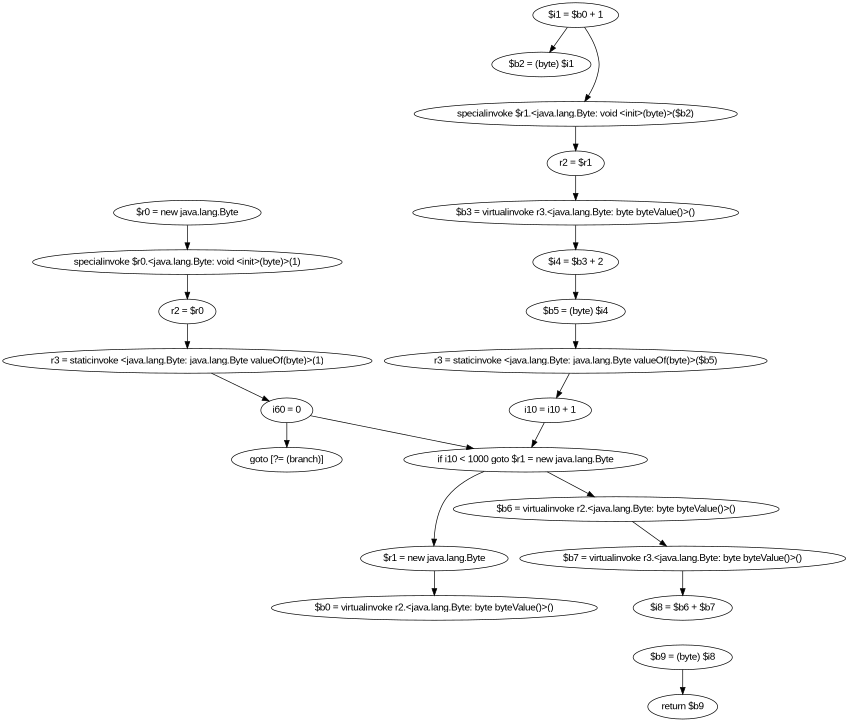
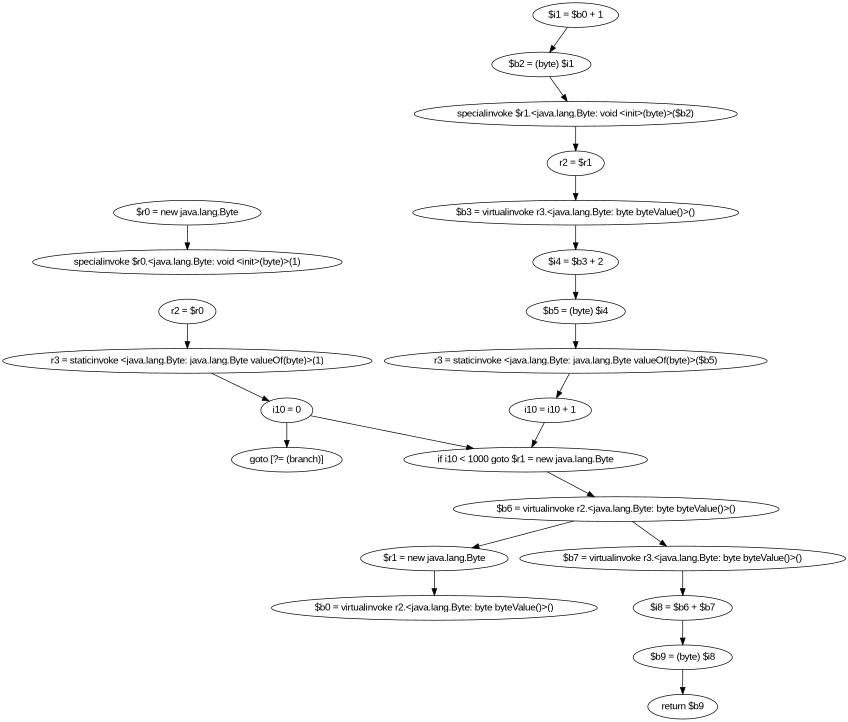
edge "$i1 = $b0 + 1" -> "specialinvoke $r1.<java.lang.Byte: void <init>(byte)>($b2)": now "$b2 = (byte) $i1" -> "specialinvoke $r1.<java.lang.Byte: void <init>(byte)>($b2)"
edge "specialinvoke $r0.<java.lang.Byte: void <init>(byte)>(1)" -> "r2 = $r0": removed
node "i60 = 0": label "i60 = 0" -> "i10 = 0"
edge "if i10 < 1000 goto $r1 = new java.lang.Byte" -> "$r1 = new java.lang.Byte": now "$b6 = virtualinvoke r2.<java.lang.Byte: byte byteValue()>()" -> "$r1 = new java.lang.Byte"
edge "$i8 = $b6 + $b7" -> "$b9 = (byte) $i8": added
